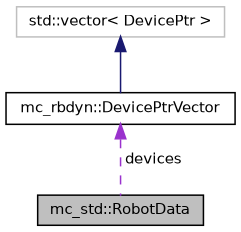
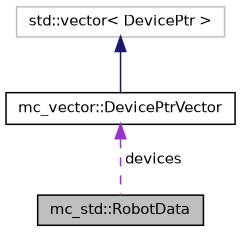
node "mc_rbdyn::DevicePtrVector": label "mc_rbdyn::DevicePtrVector" -> "mc_vector::DevicePtrVector"
